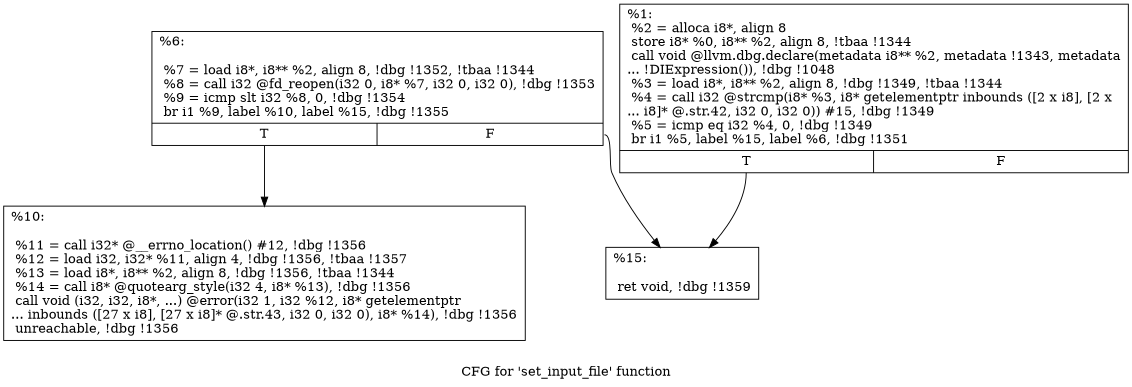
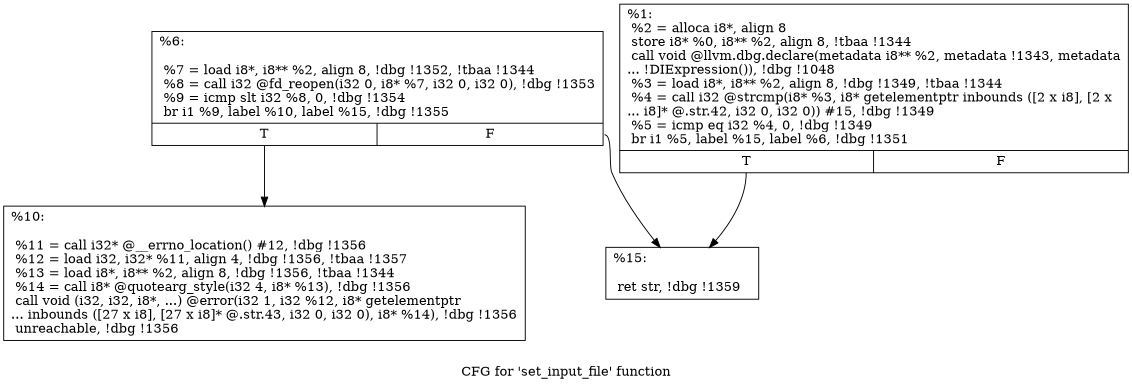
node "%15:": text "ret void, !dbg !1359" -> "ret str, !dbg !1359"
